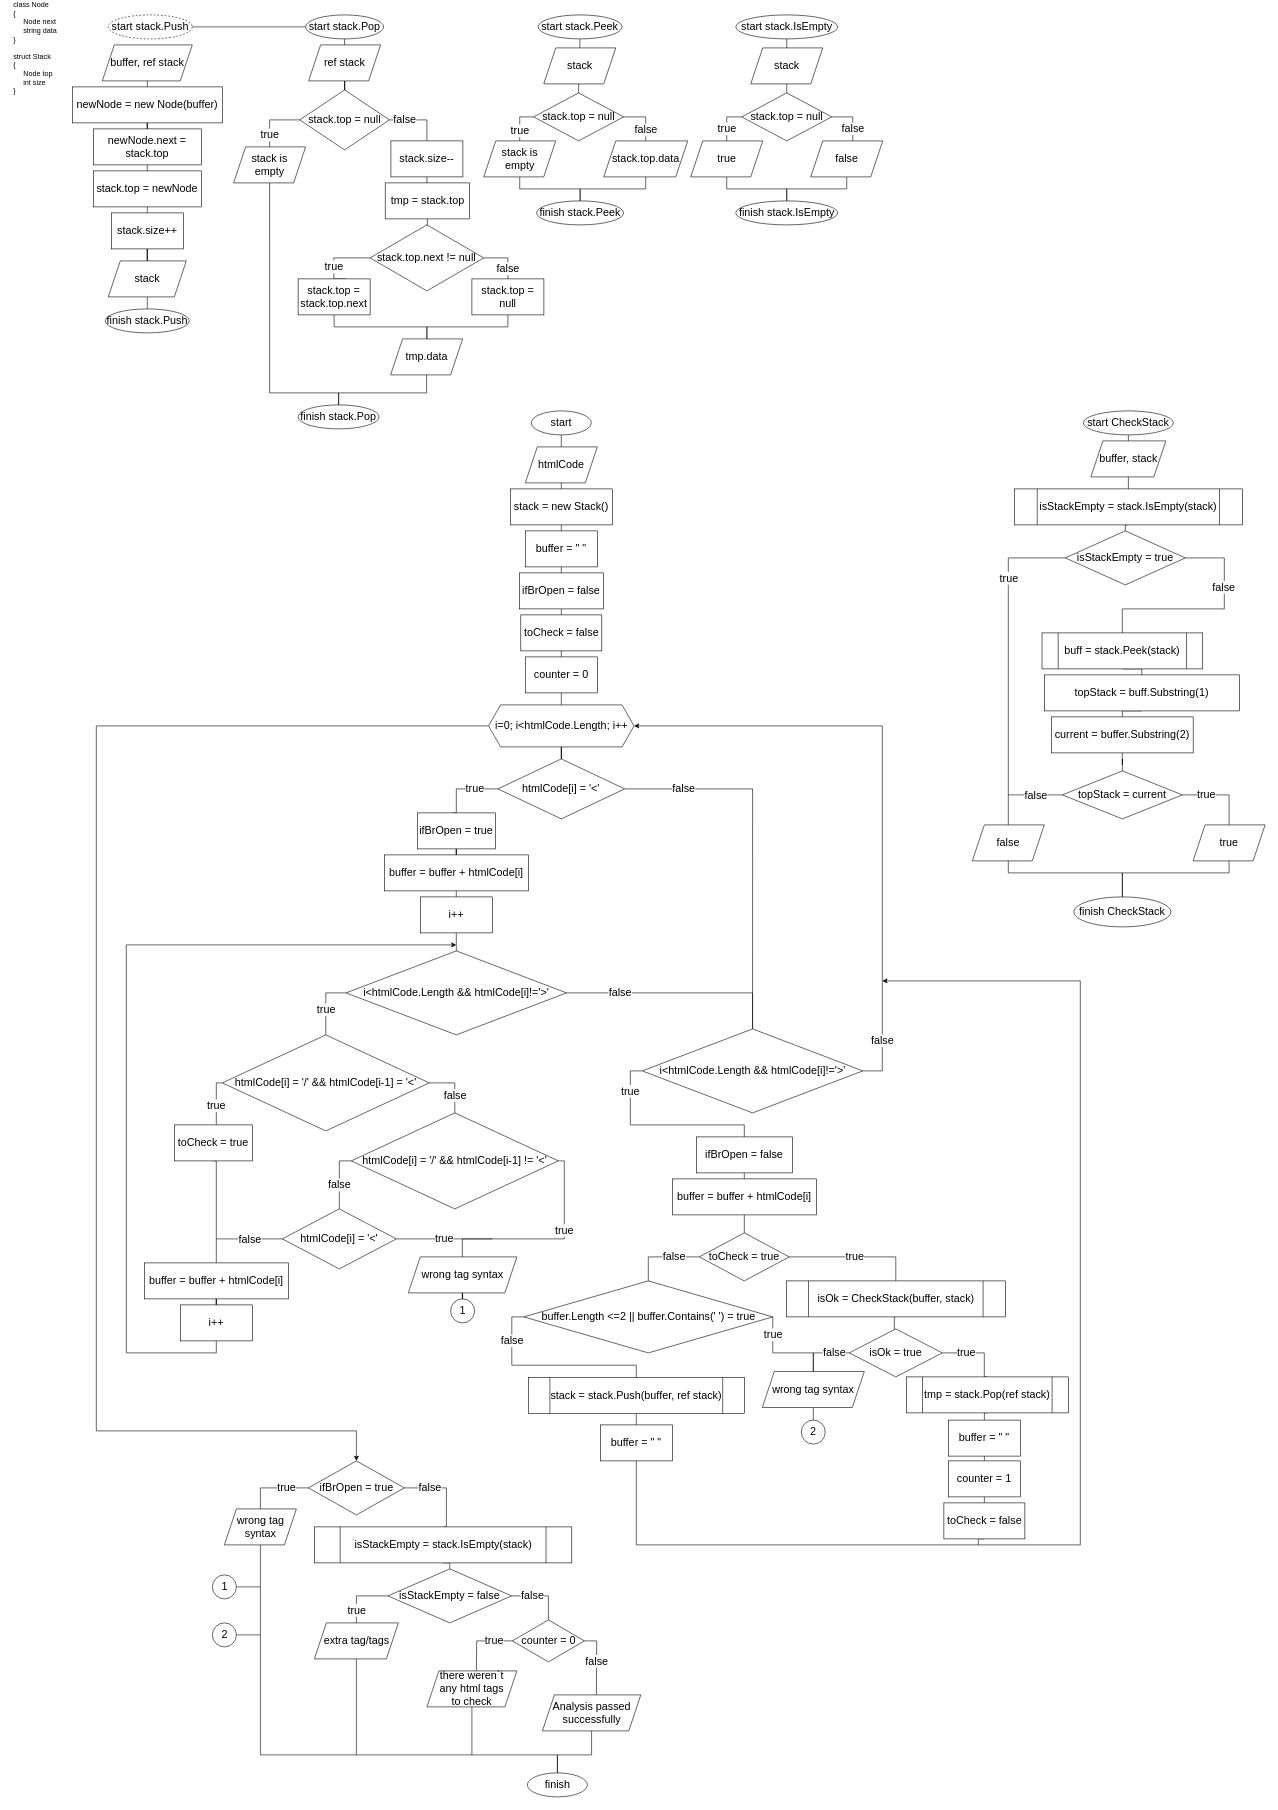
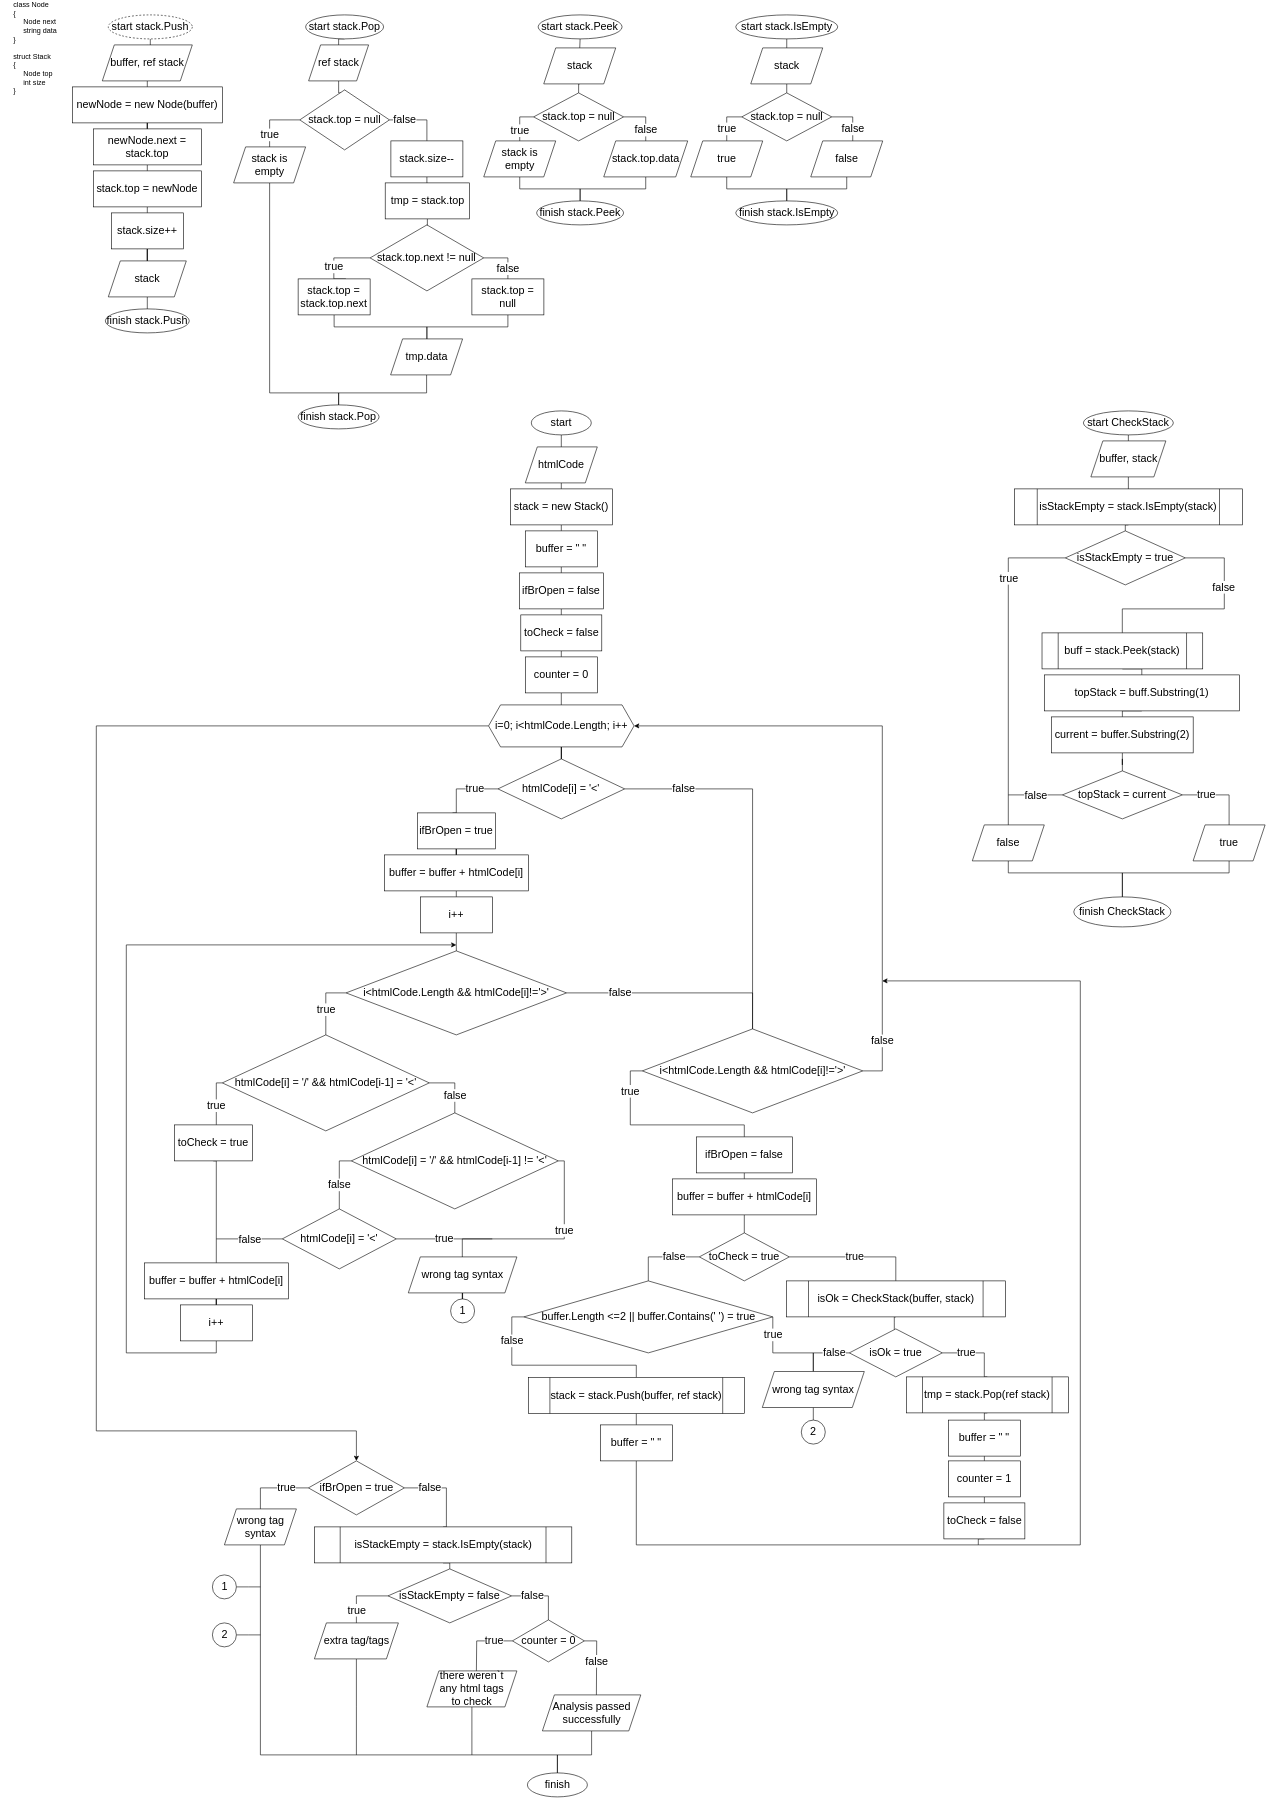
edge "start stack.Push" -- "start stack.Pop": now "start stack.Push" -- "buffer, ref stack"
node "ref stack": size 72x36 -> 60x36
